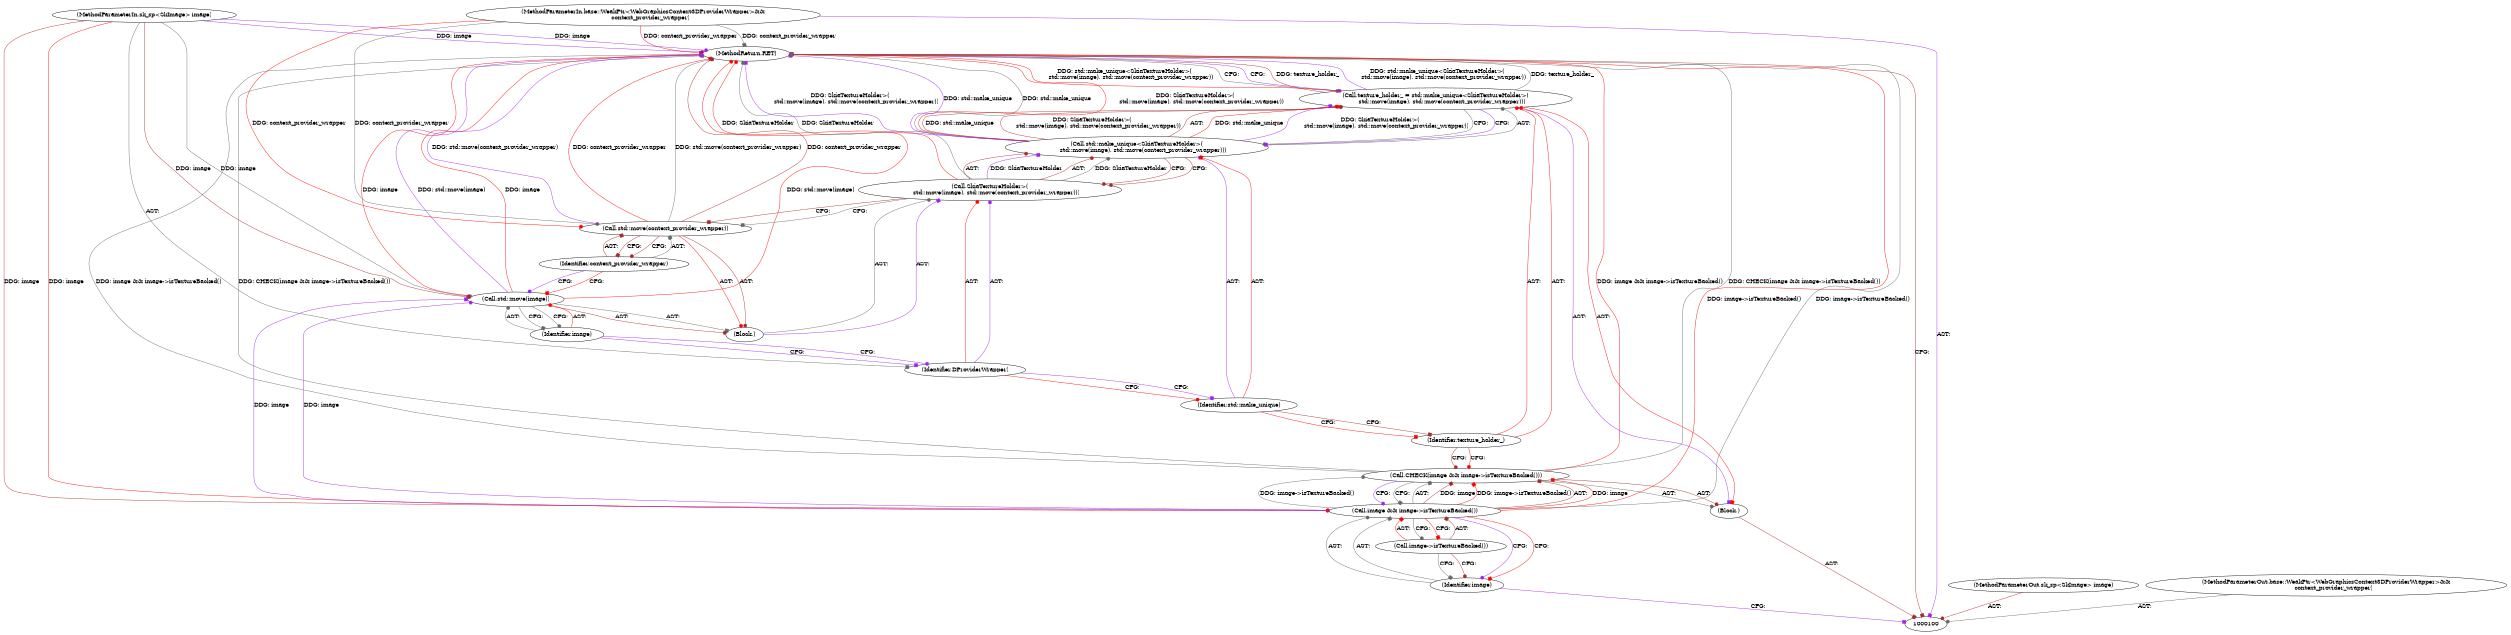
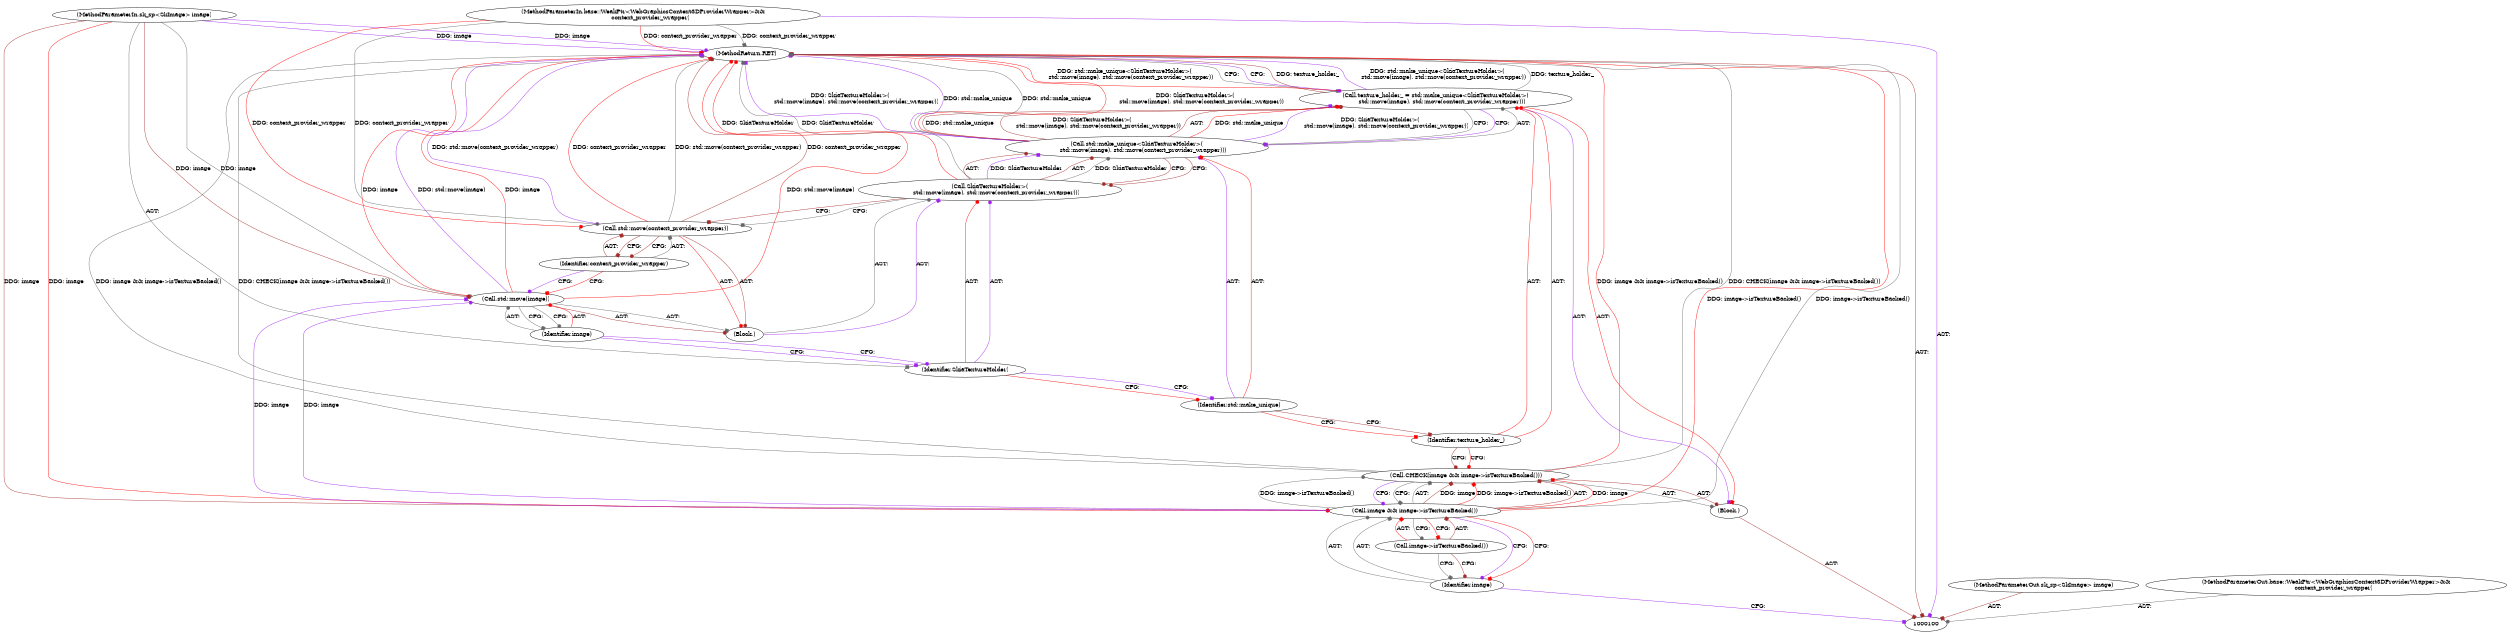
edge "(MethodReturn,RET)" -> "1000100": label "CFG: " -> "AST: "
node "(Identifier,DProviderWrapper)": label "(Identifier,DProviderWrapper)" -> "(Identifier,SkiaTextureHolder)"
edge "(MethodParameterOut,sk_sp<SkImage> image)" -> "1000100": arrowhead dot -> box
